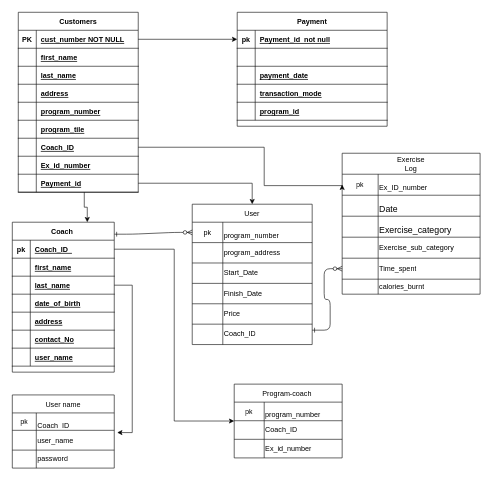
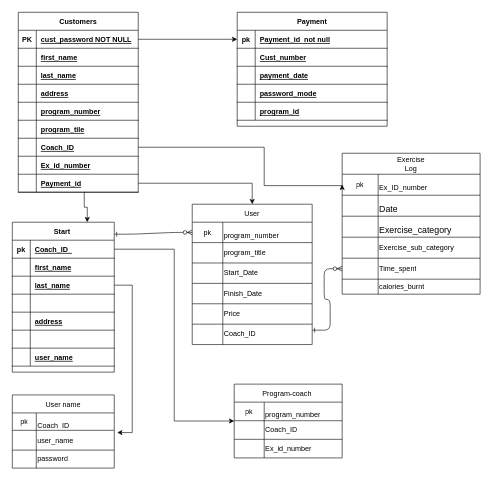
node "cust_number NOT NULL": label "cust_number NOT NULL" -> "cust_password NOT NULL"
node "Cust_number": added
node "transaction_mode": label "transaction_mode" -> "password_mode"
node "Coach": label "Coach" -> "Start"
node "program_address": label "program_address" -> "program_title"
node "date_of_birth": removed
node "contact_No": removed
